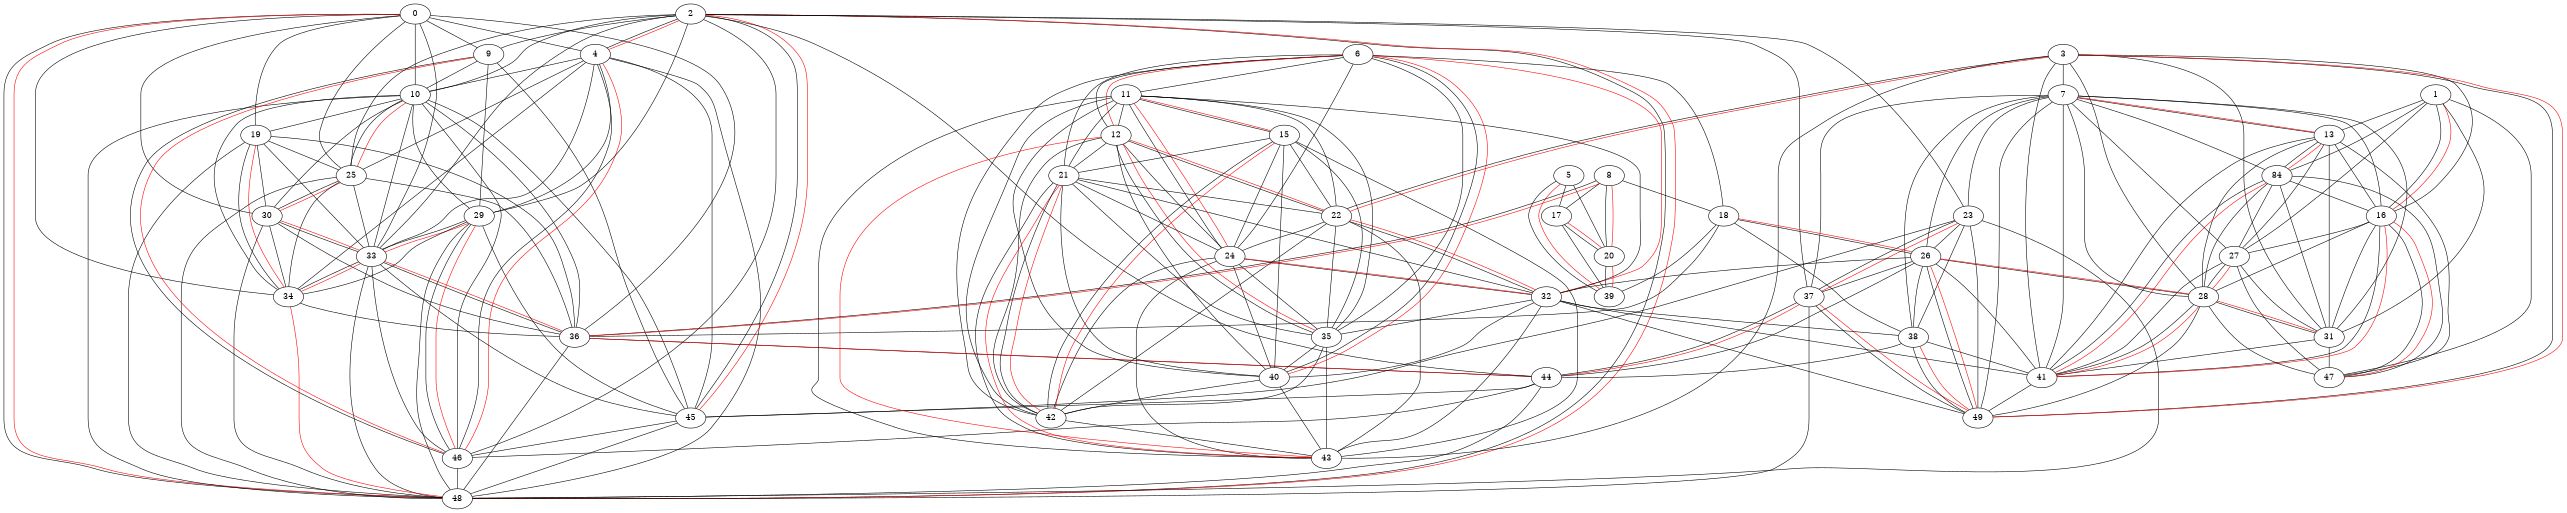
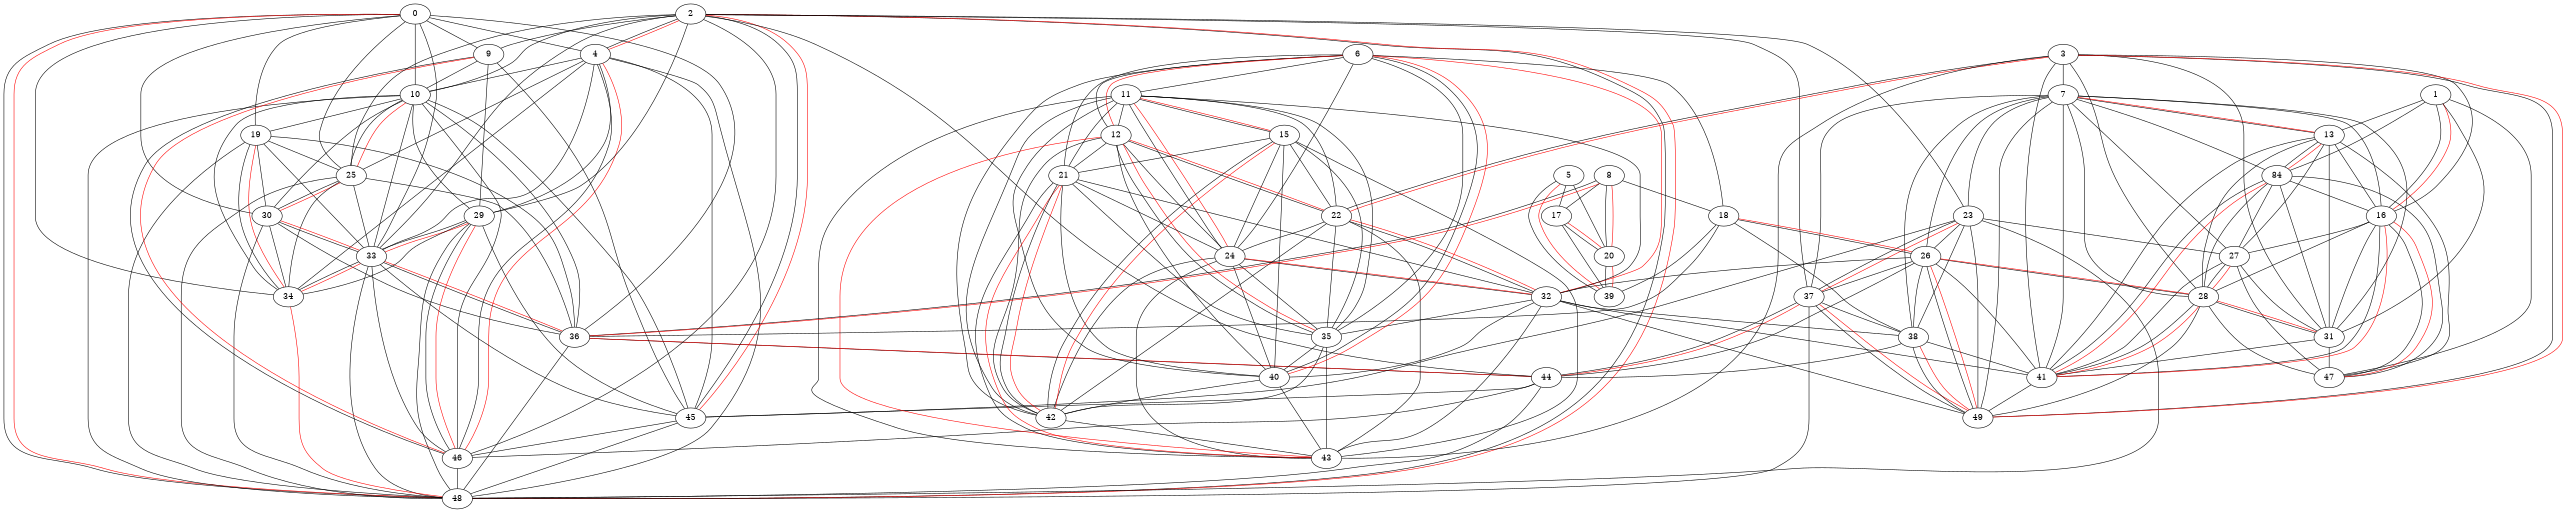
edge "1" -- "27": now "23" -- "27"
edge "21" -- "22": removed
edge "37" -- "38": added
edge "34" -- "36": removed
